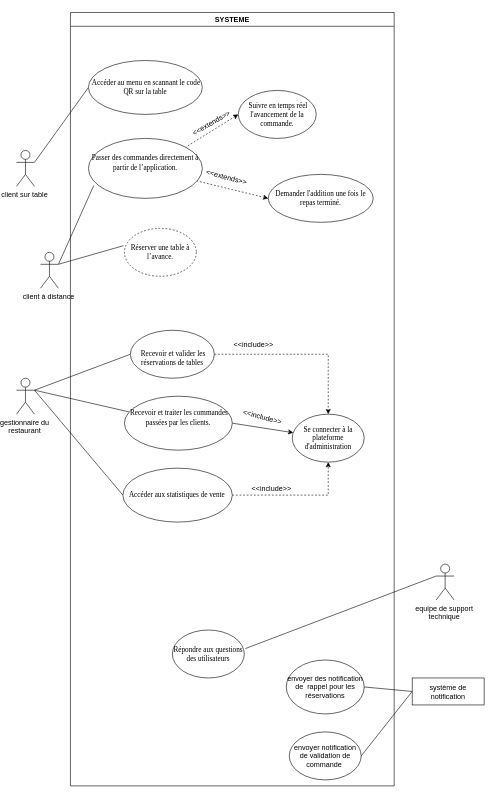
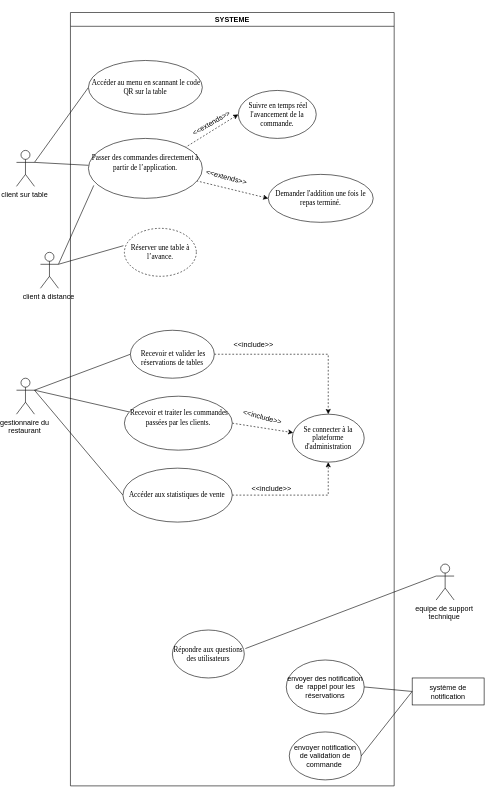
edge "client sur table" -- "Passer des commandes directement à partir de l’application.": added
edge "Recevoir et traiter les commandes passées par les clients." -> "Se connecter à la plateforme d'administration": style solid -> dashed
